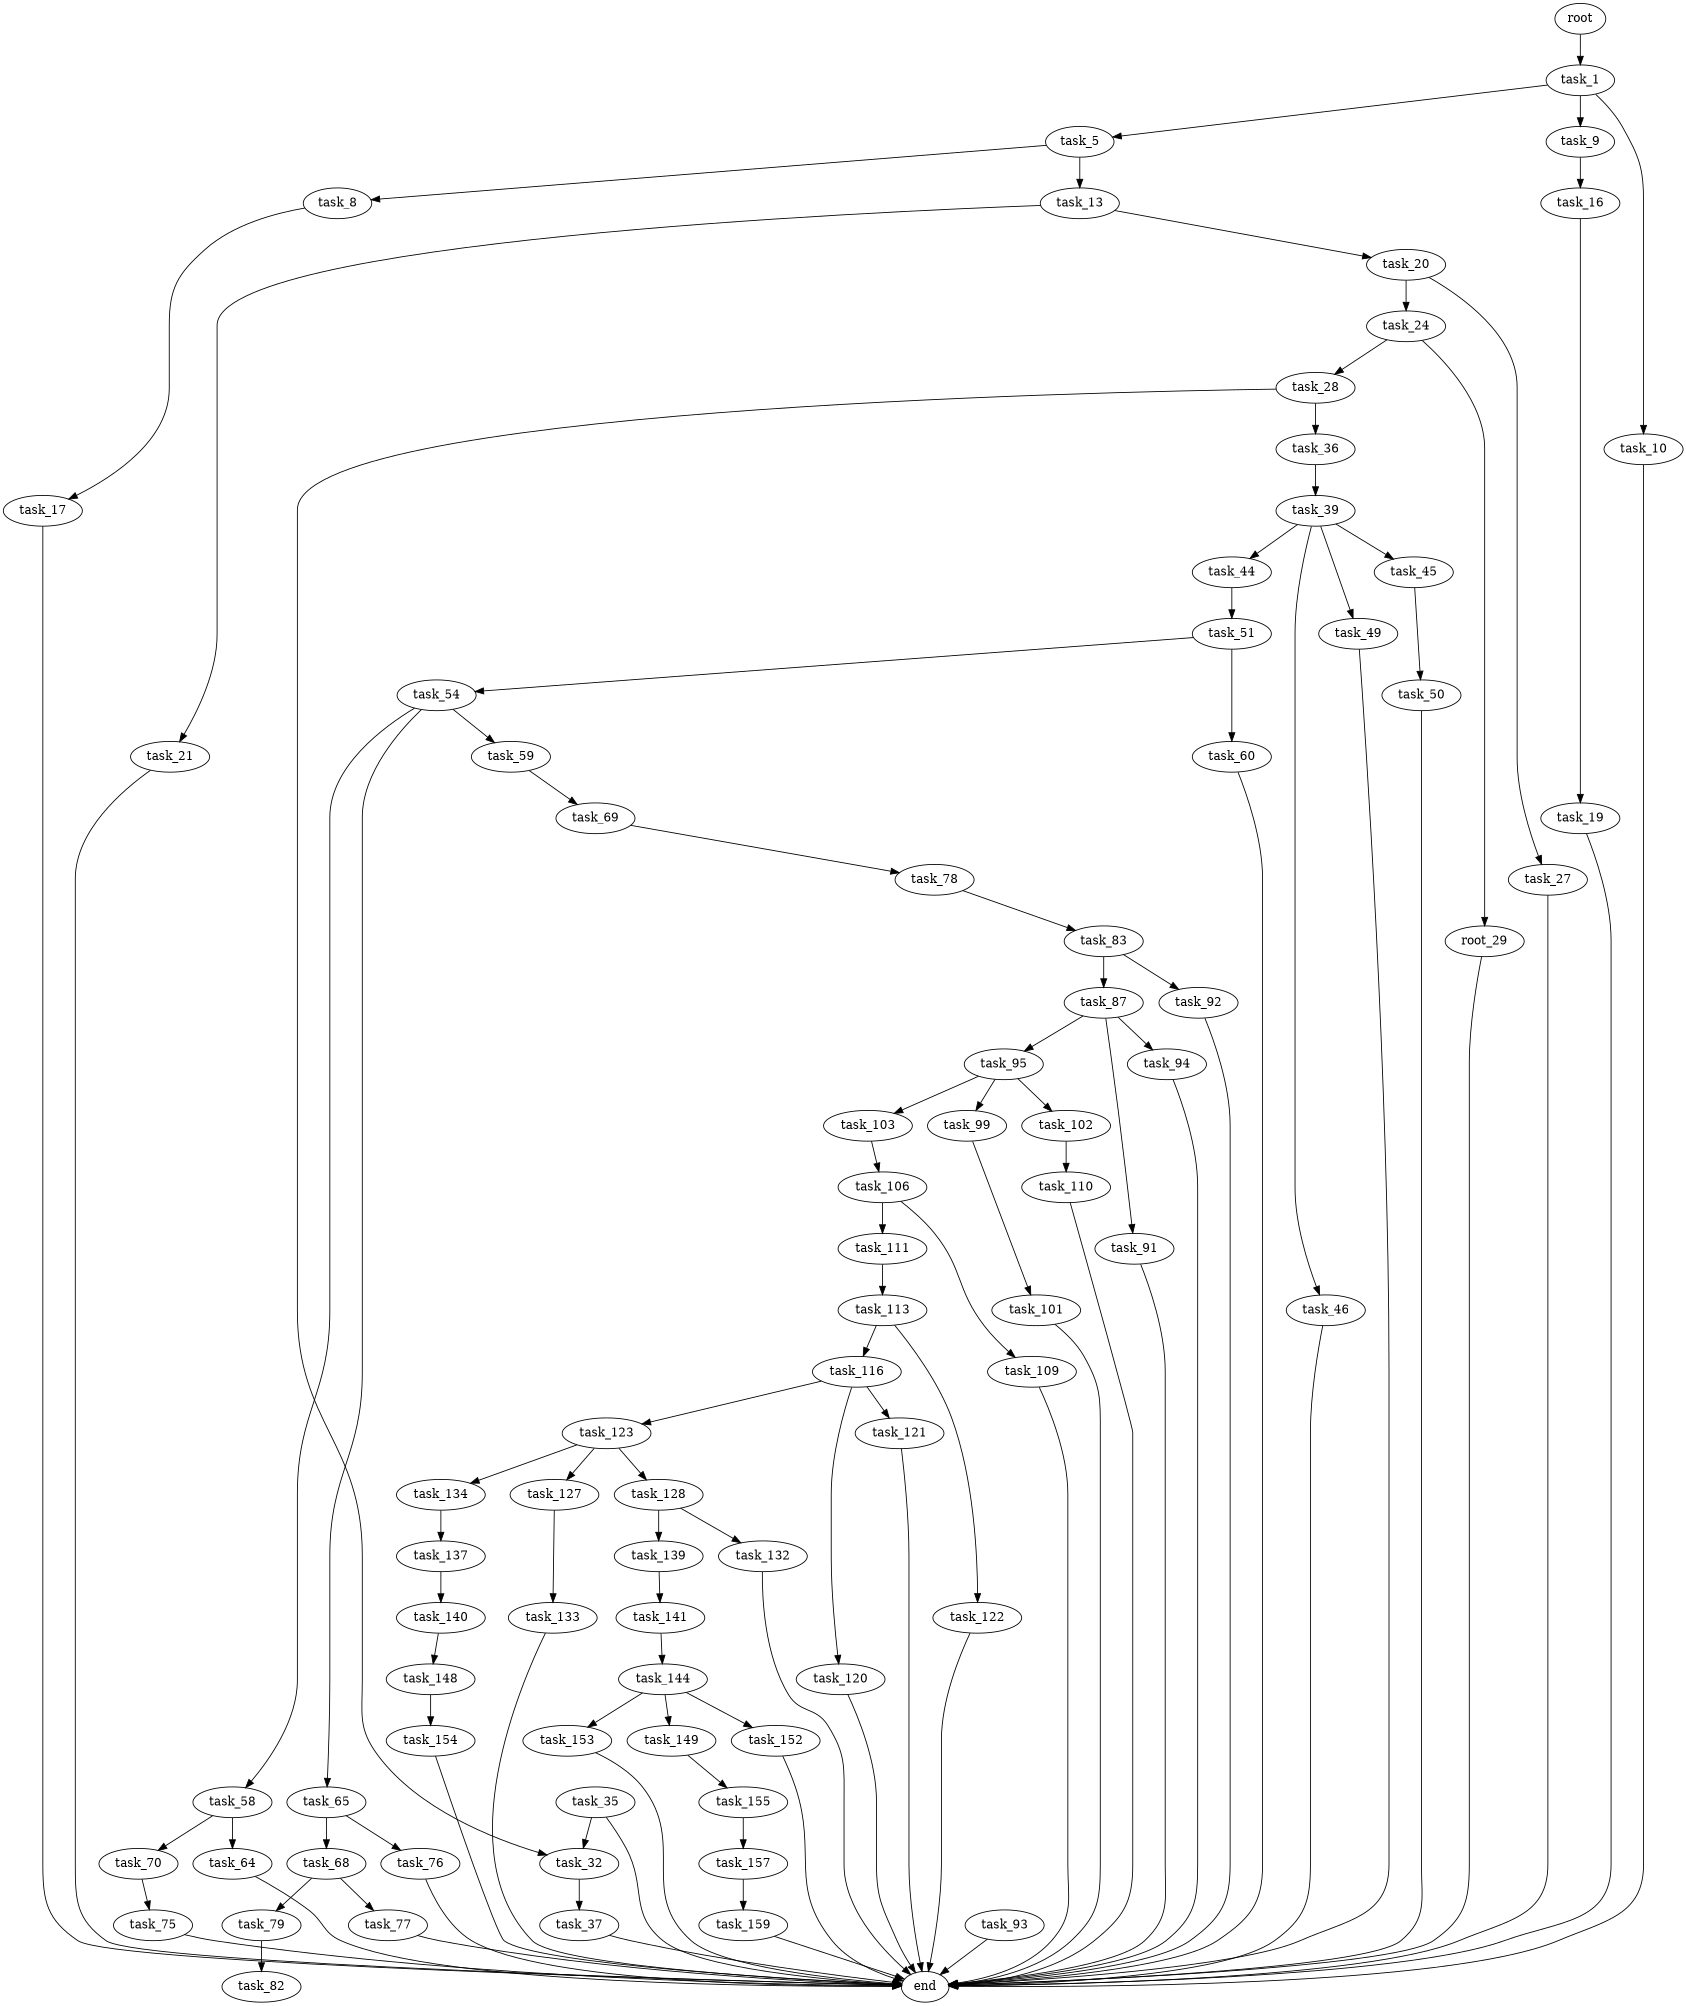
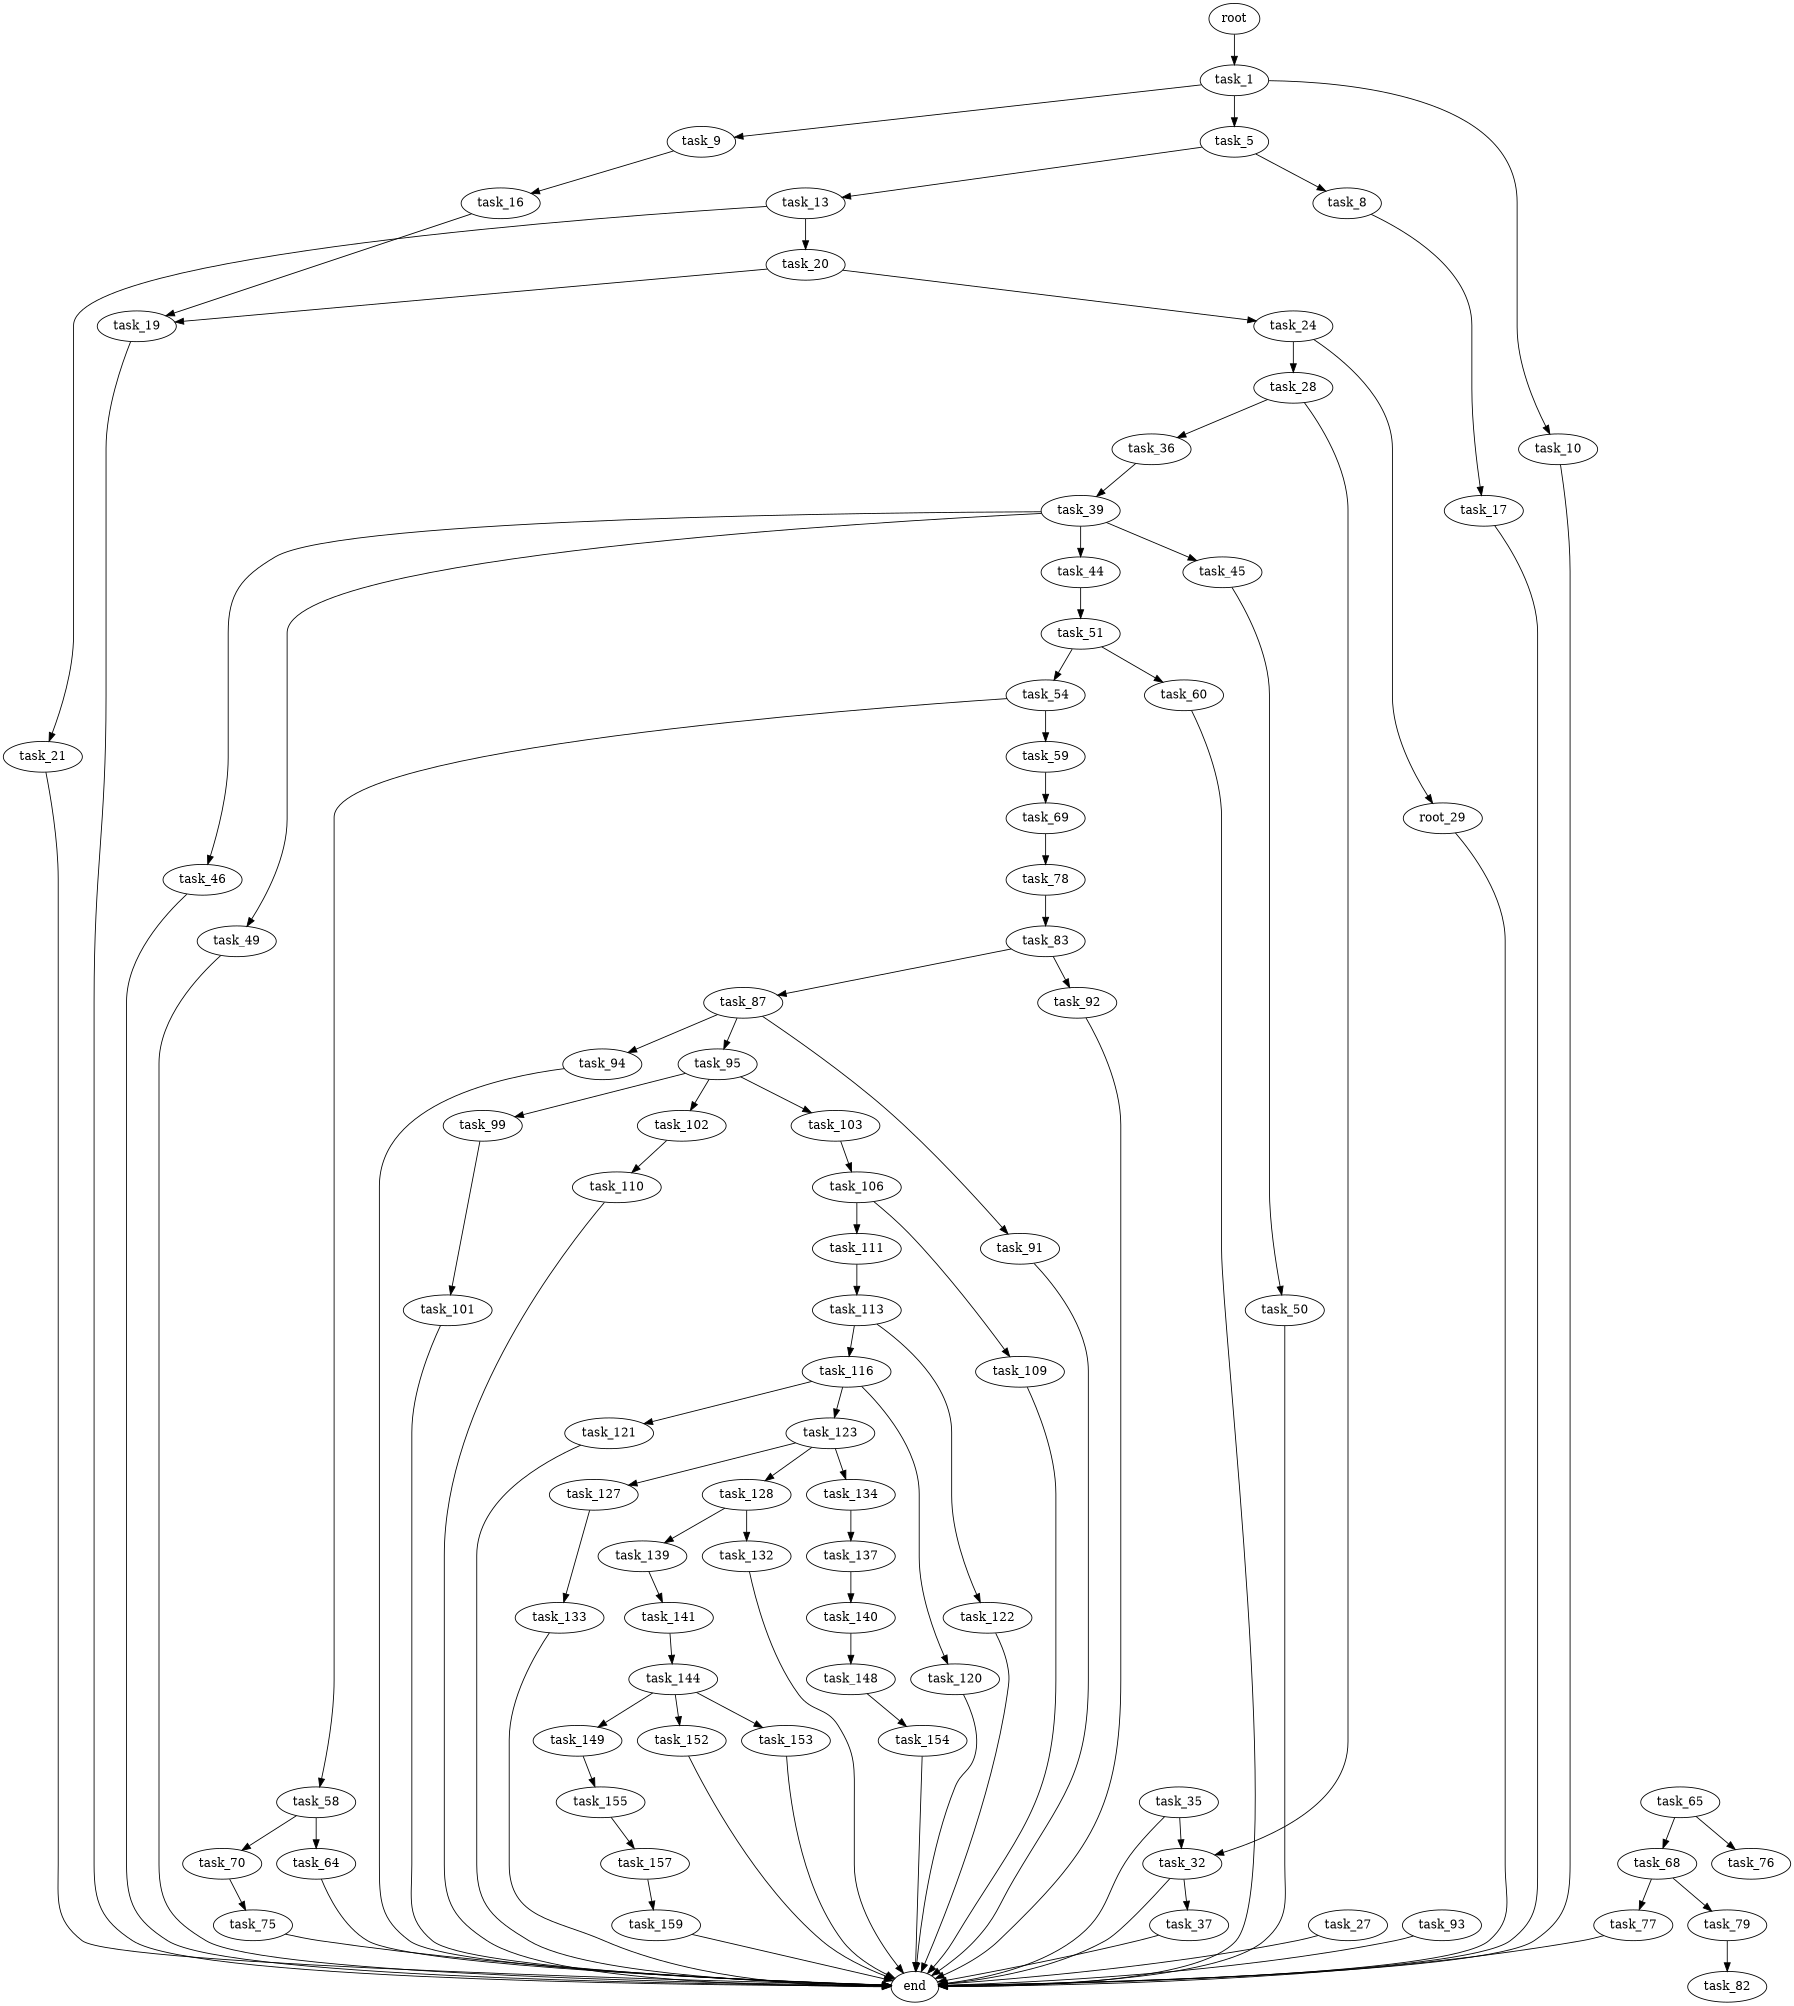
edge "task_20" -> "task_27": now "task_20" -> "task_19"
edge "task_54" -> "task_65": removed
edge "task_76" -> "end": now "task_32" -> "end"
